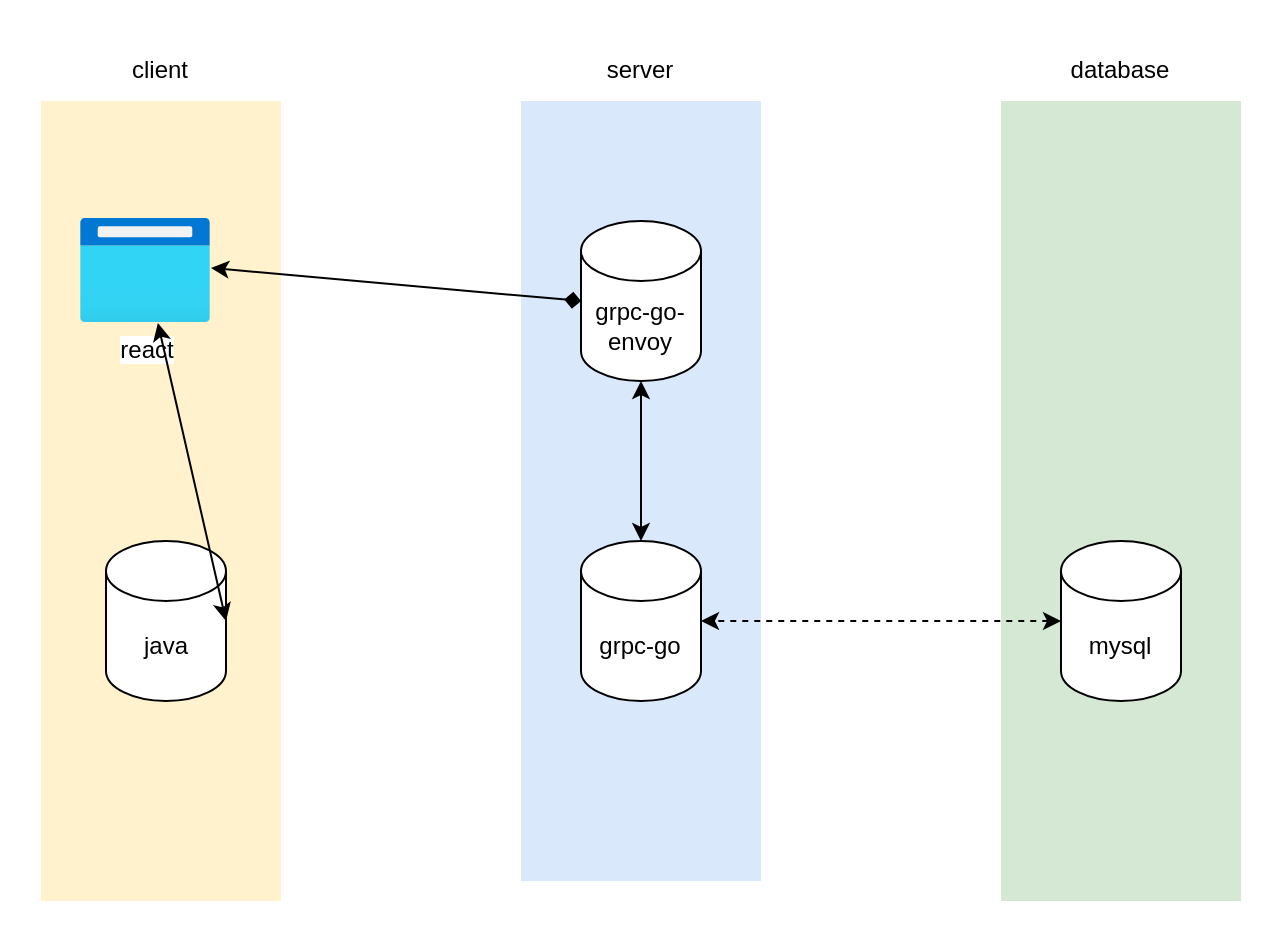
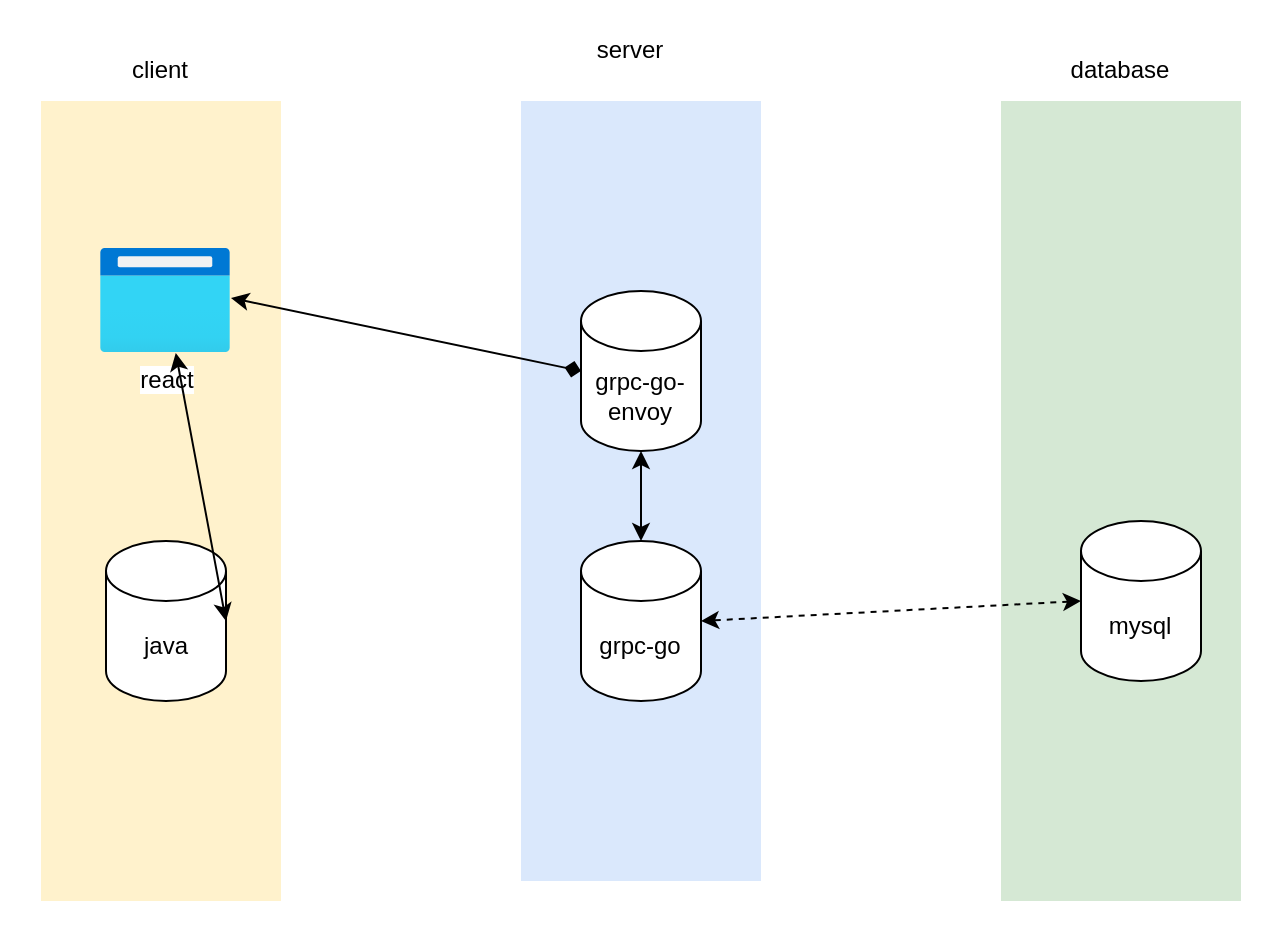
node "server": moved (641, 71) -> (631, 51)
node "react": moved (146, 271) -> (166, 301)
node "grpc-go-envoy": moved (641, 301) -> (641, 371)
node "mysql": moved (1121, 621) -> (1141, 601)
